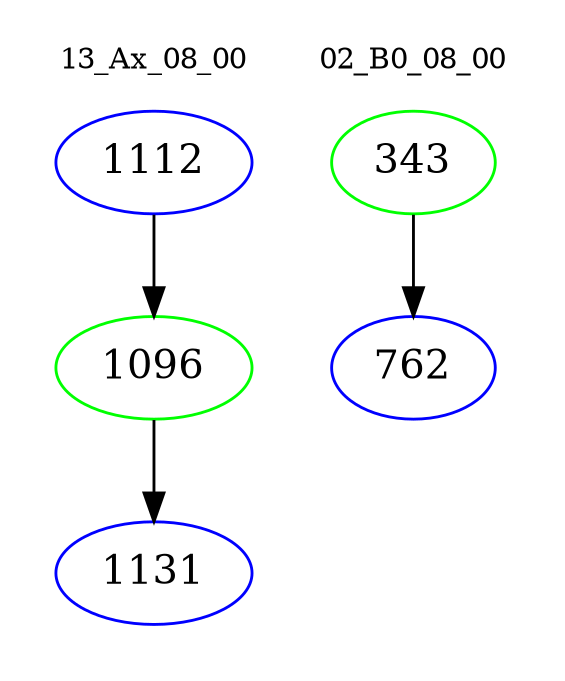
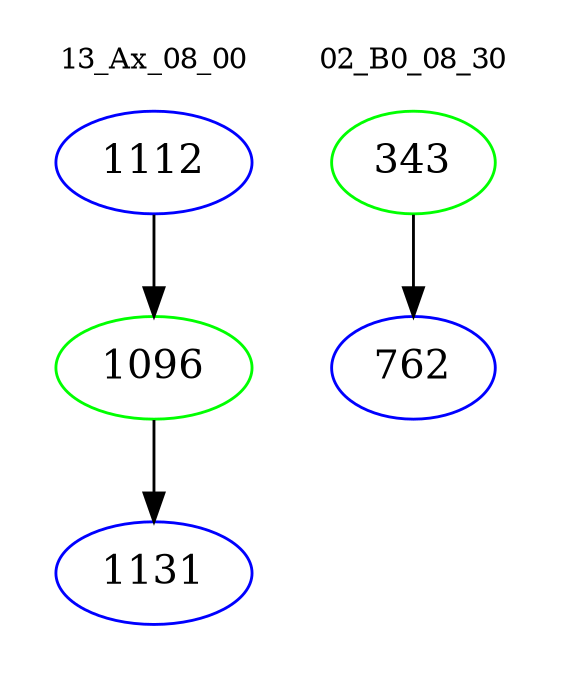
cluster "02_B0_08_00": label "02_B0_08_00" -> "02_B0_08_30"
